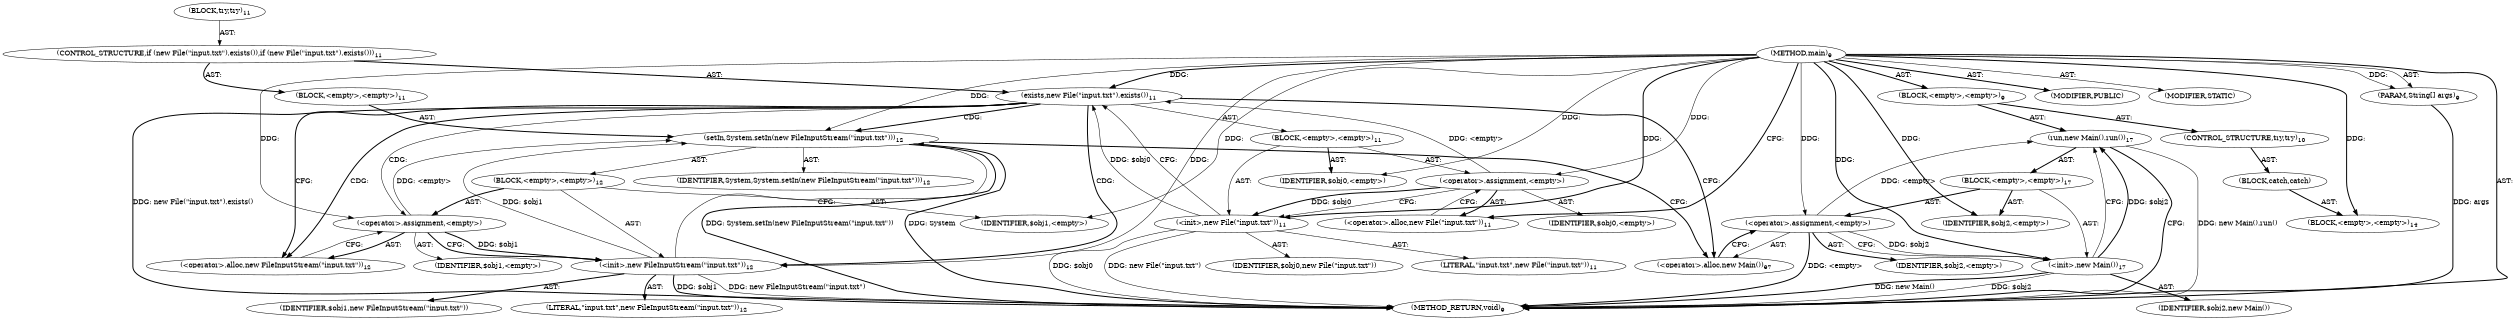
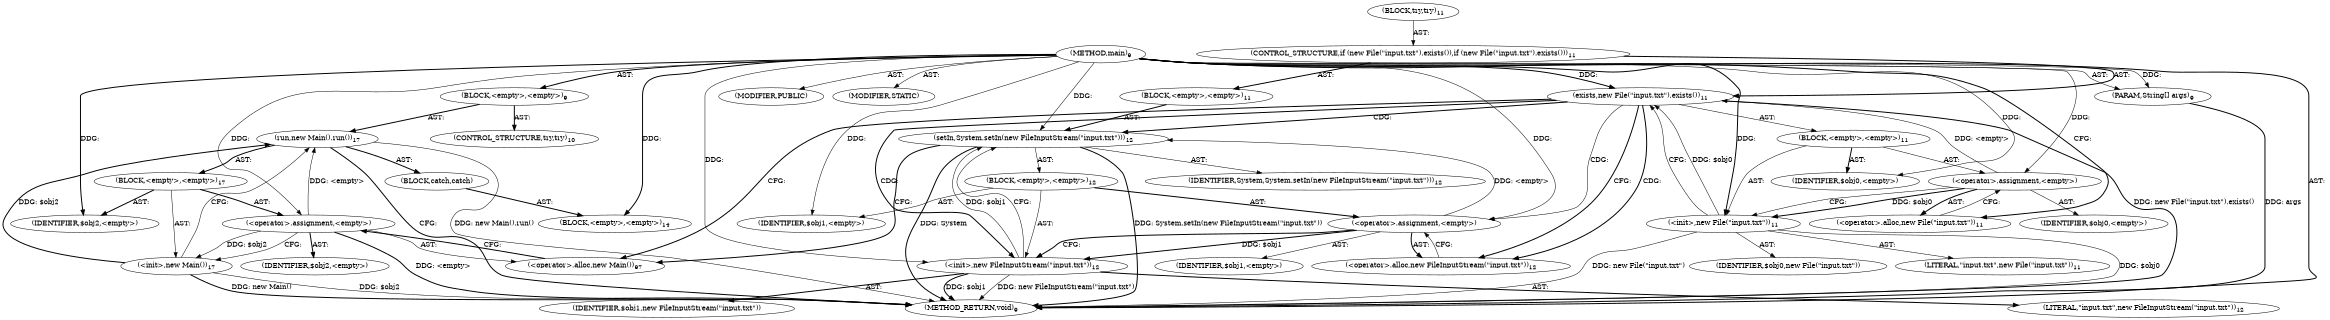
edge "(METHOD,main)" -> "(MODIFIER,PUBLIC)": style bold -> solid
edge "(CONTROL_STRUCTURE,try,try)" -> "(BLOCK,catch,catch)": now "(run,new Main().run())" -> "(BLOCK,catch,catch)"
edge "(METHOD,main)" -> "(<init>,new Main())": removed, label "DDG:"
node "(IDENTIFIER,$obj2,new Main())": removed
